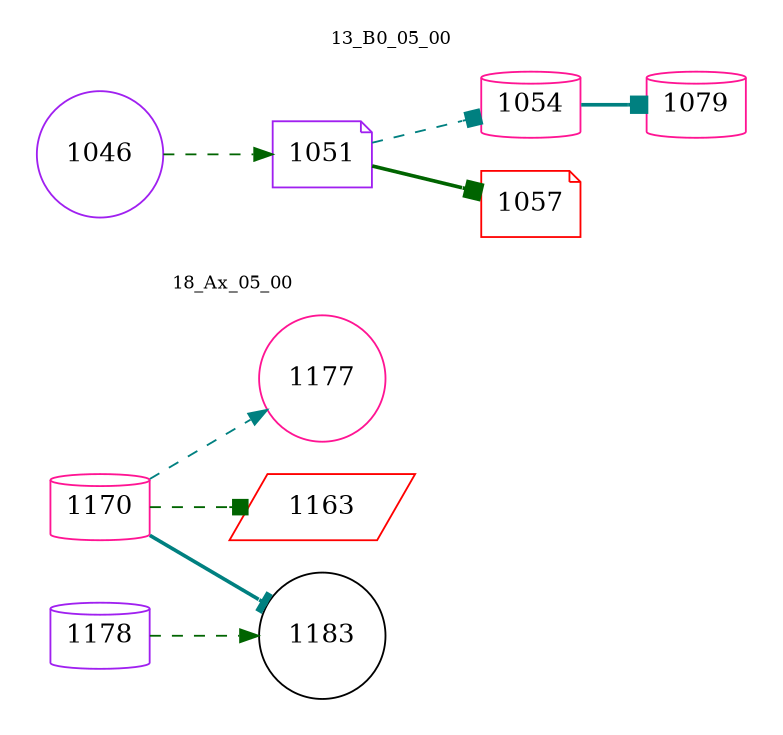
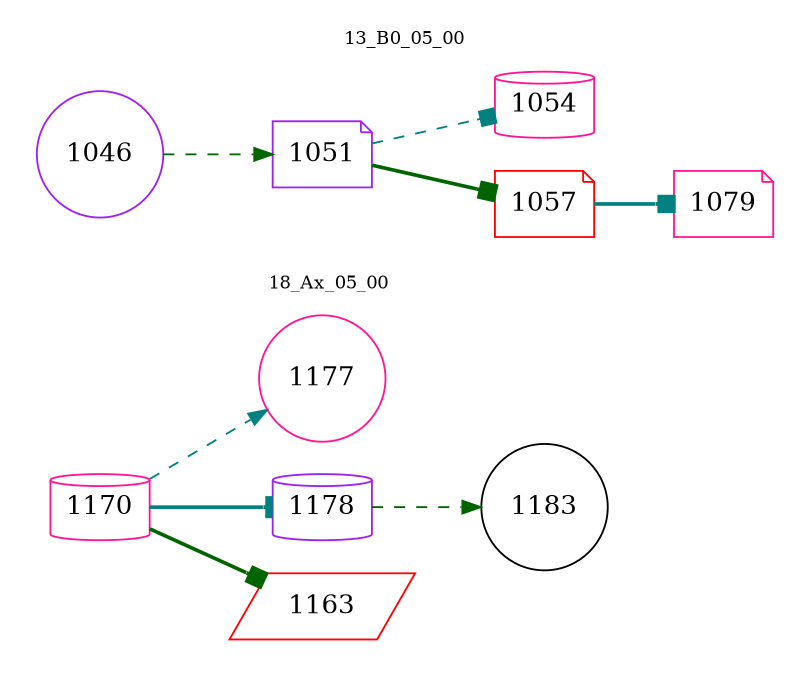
edge "1054" -> "1079": now "1057" -> "1079"
node "1079": shape cylinder -> note
edge "1170" -> "1163": style dashed -> bold
edge "1170" -> "1183": now "1170" -> "1178"
